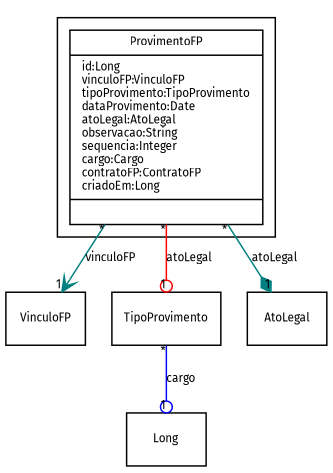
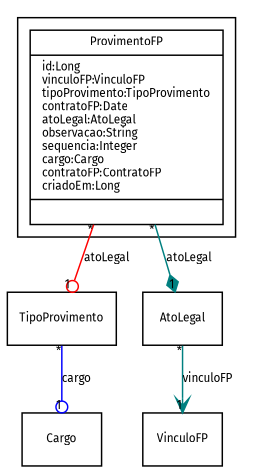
node "ProvimentoFP": text "dataProvimento:Date" -> "contratoFP:Date"
edge "ProvimentoFP" -> "VinculoFP": now "AtoLegal" -> "VinculoFP"
node "Long": label "Long" -> "Cargo"
